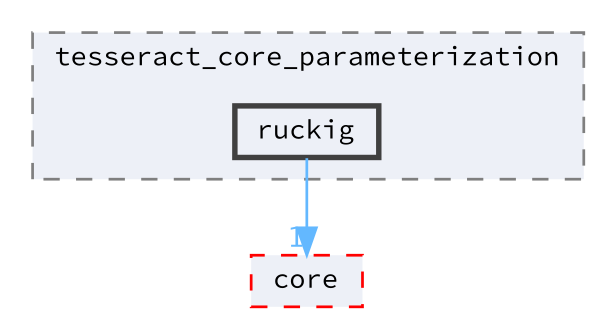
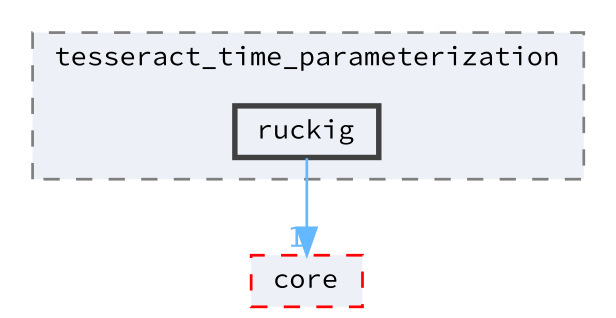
cluster "tesseract_core_parameterization": label "tesseract_core_parameterization" -> "tesseract_time_parameterization"
